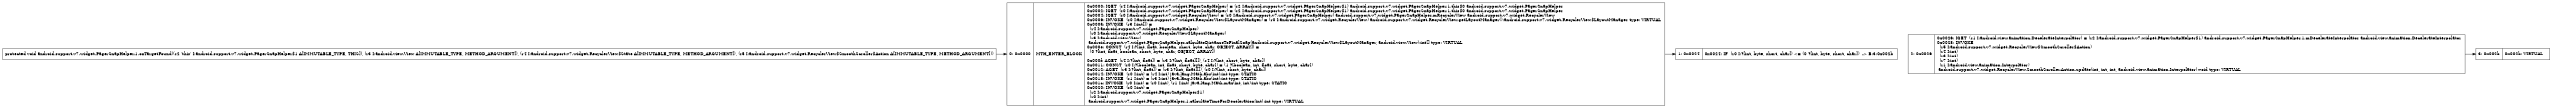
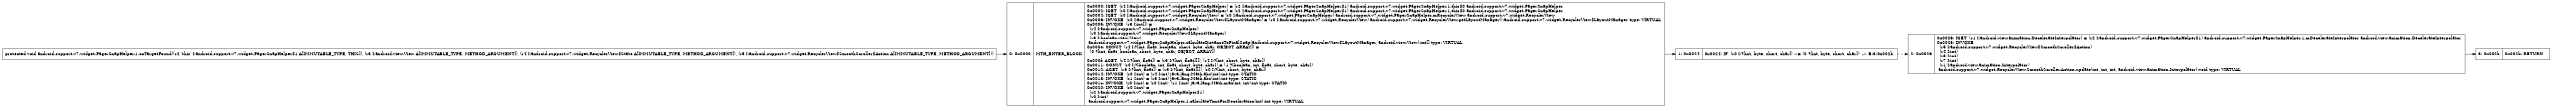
node "0: 0x0000": text "(r3 I:android.view.View)" -> "(r3 I:boolean.view.View)"
edge "1: 0x0024" -> "2: 0x0026": added
node "3: 0x002b": text "0x002b: VIRTUAL" -> "0x002b: RETURN"
